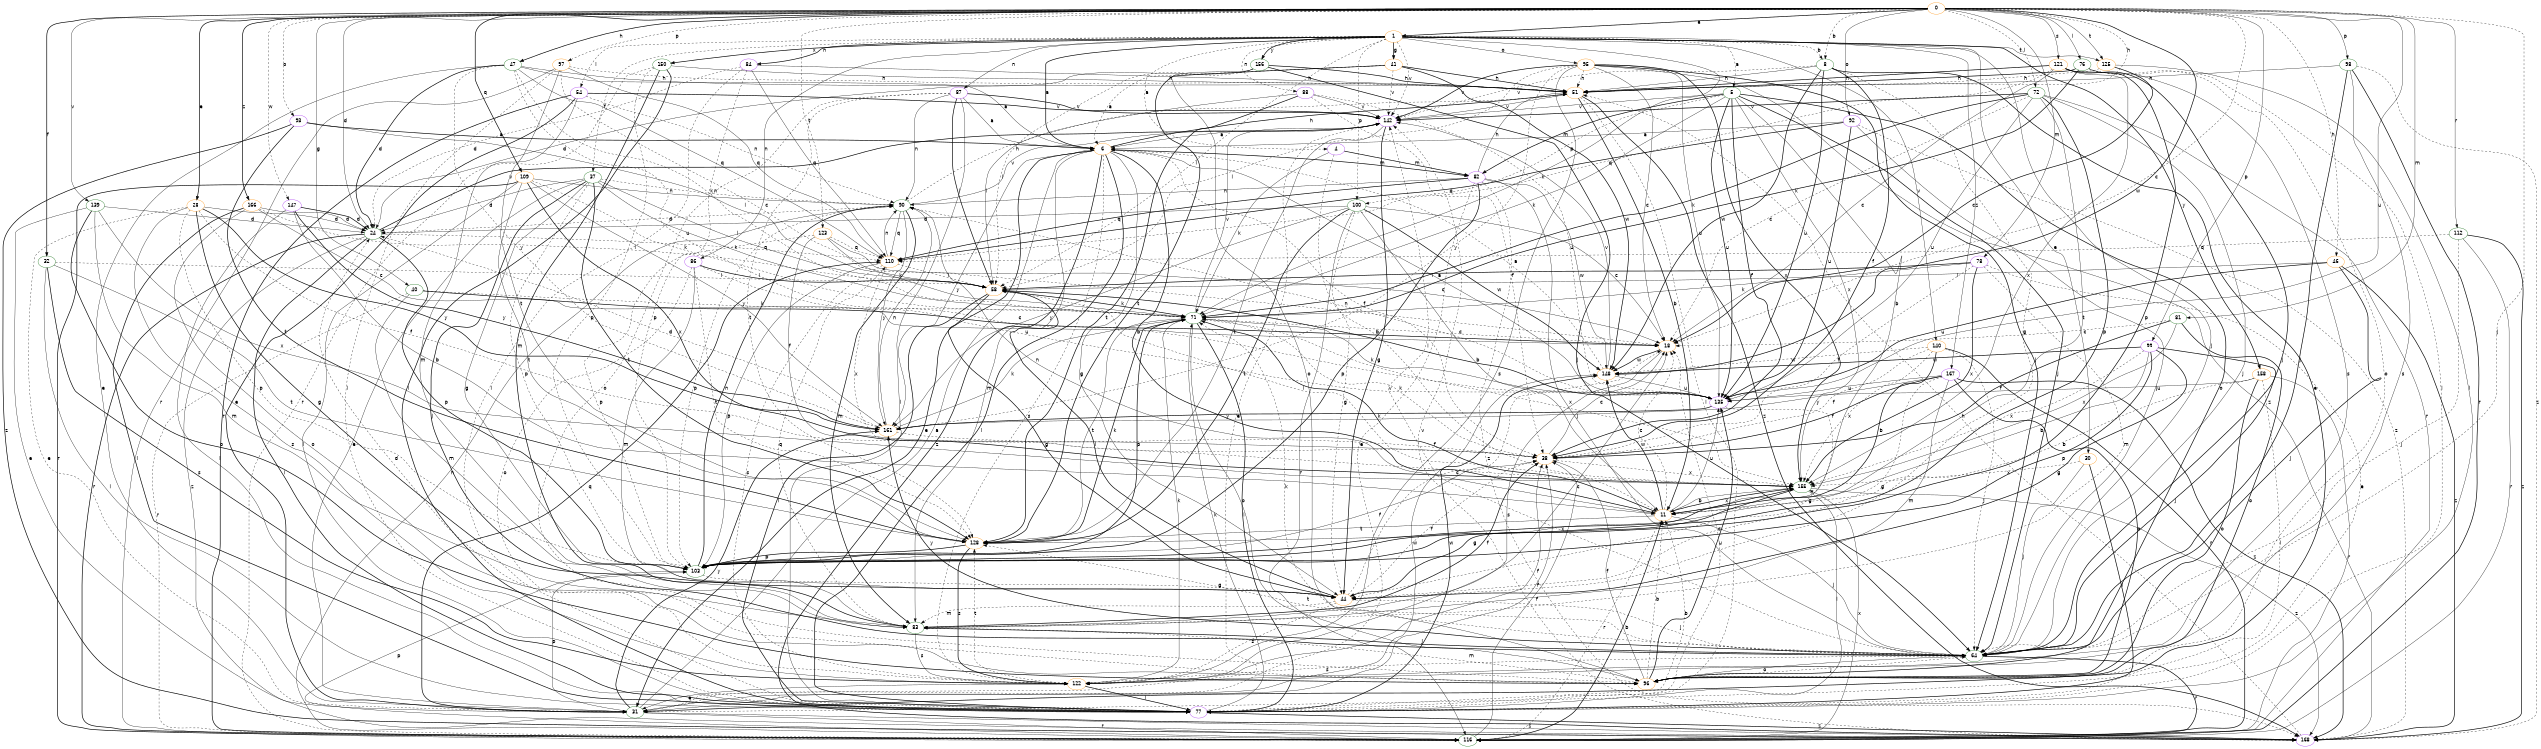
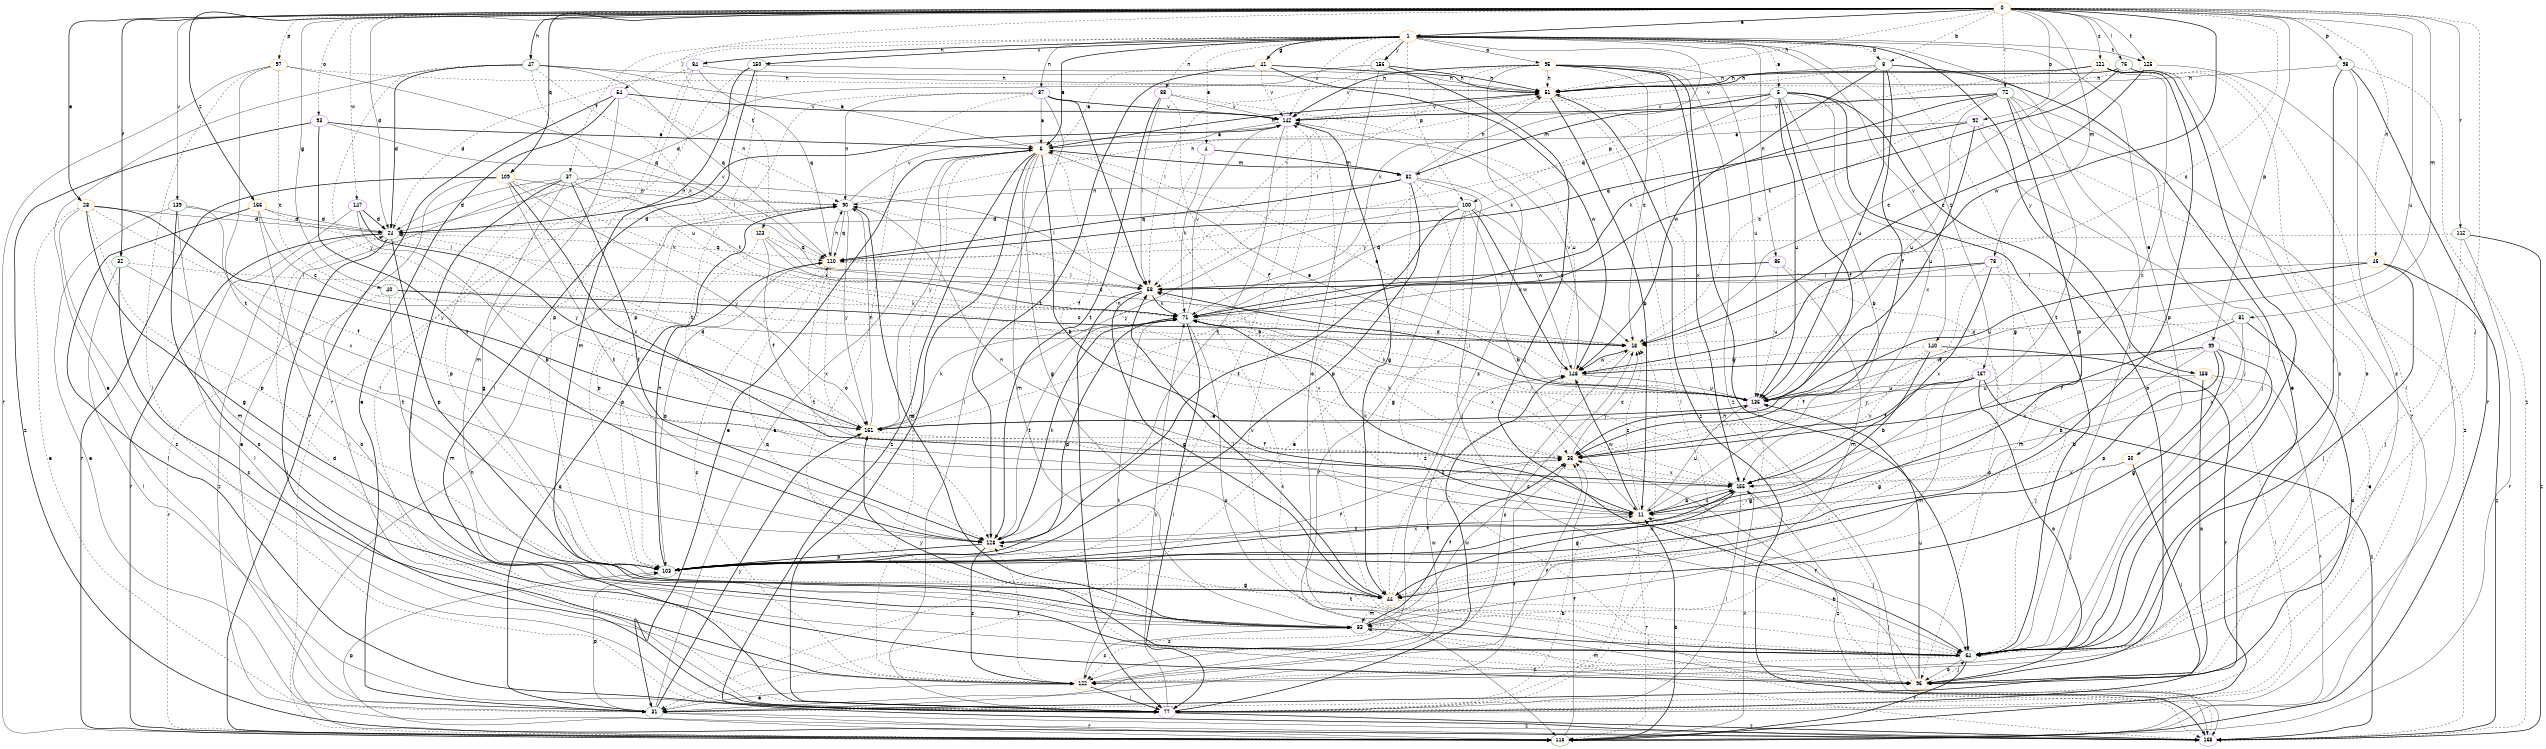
edge "86" -> "128": now "110" -> "128"
